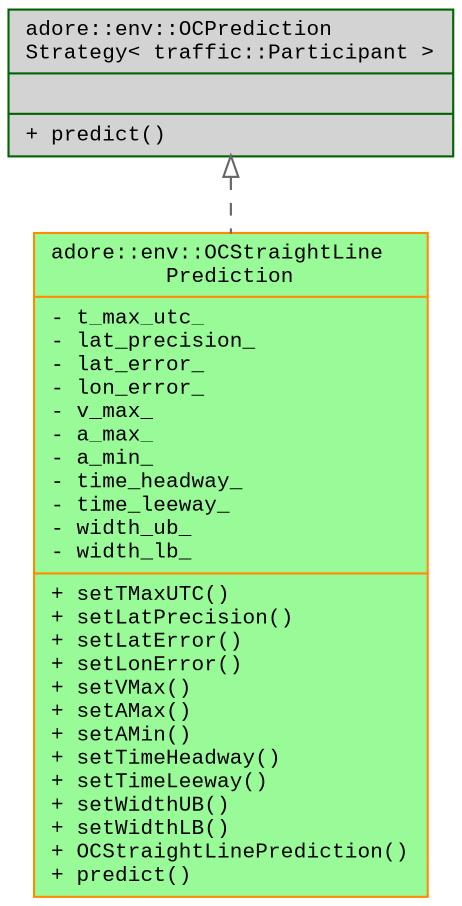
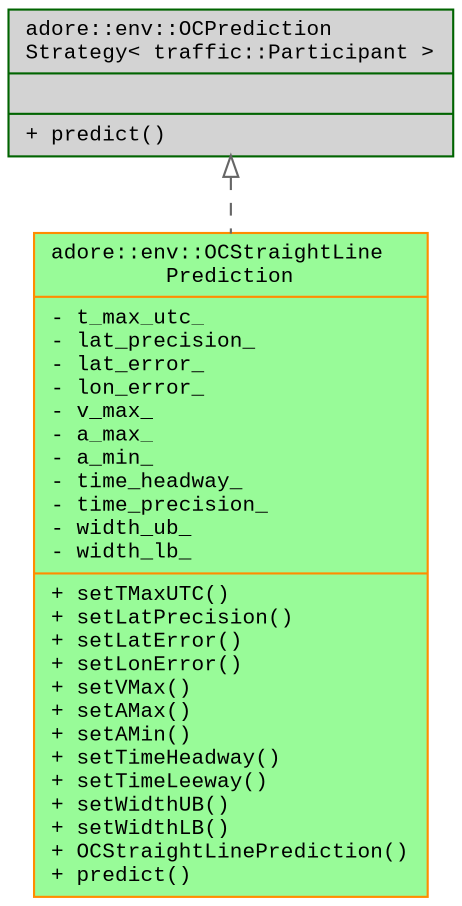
node "adore::env::OCStraightLine": text "- time_leeway_" -> "- time_precision_"
